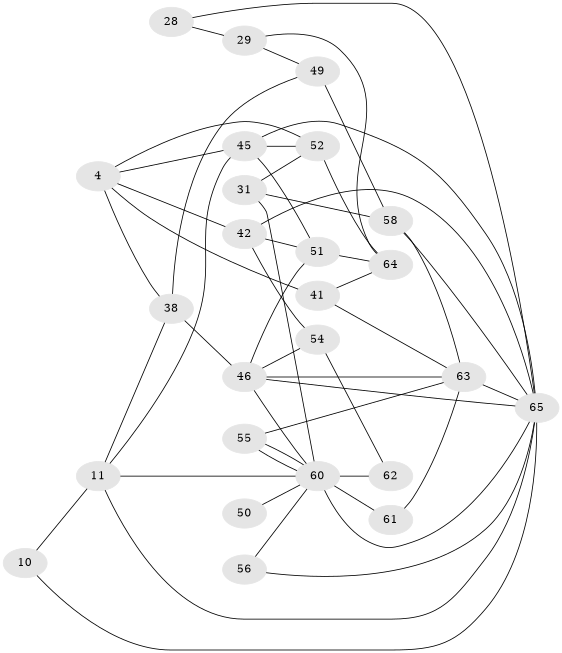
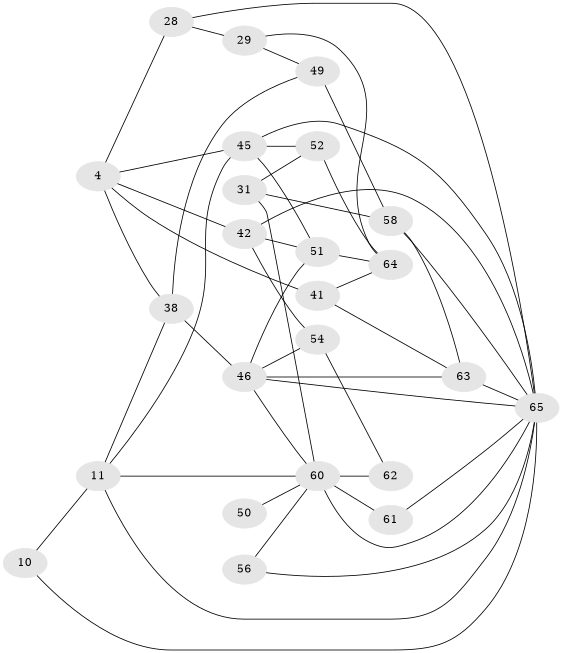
edge "52" -- "4": now "28" -- "4"
node "55": removed
edge "63" -- "61": now "65" -- "61"
